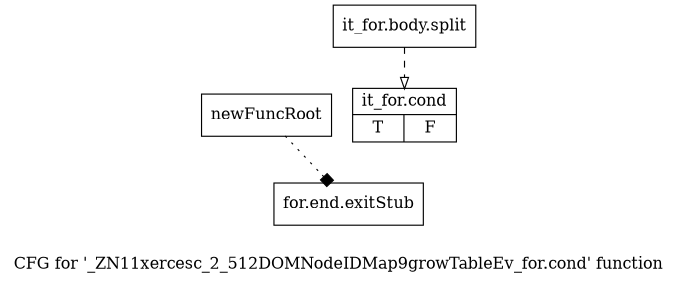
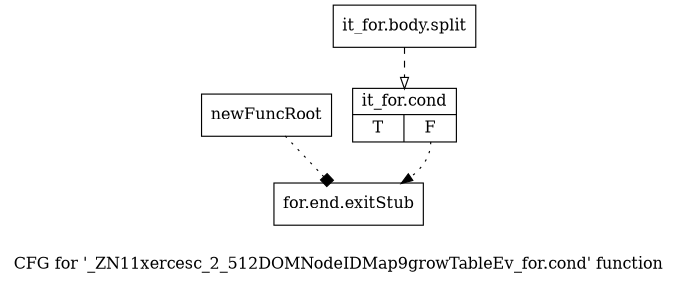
edge "it_for.cond" -> "for.end.exitStub": added
